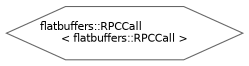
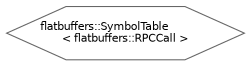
node "flatbuffers::RPCCall < flatbuffers::RPCCall >": label "flatbuffers::RPCCall < flatbuffers::RPCCall >" -> "flatbuffers::SymbolTable < flatbuffers::RPCCall >"
